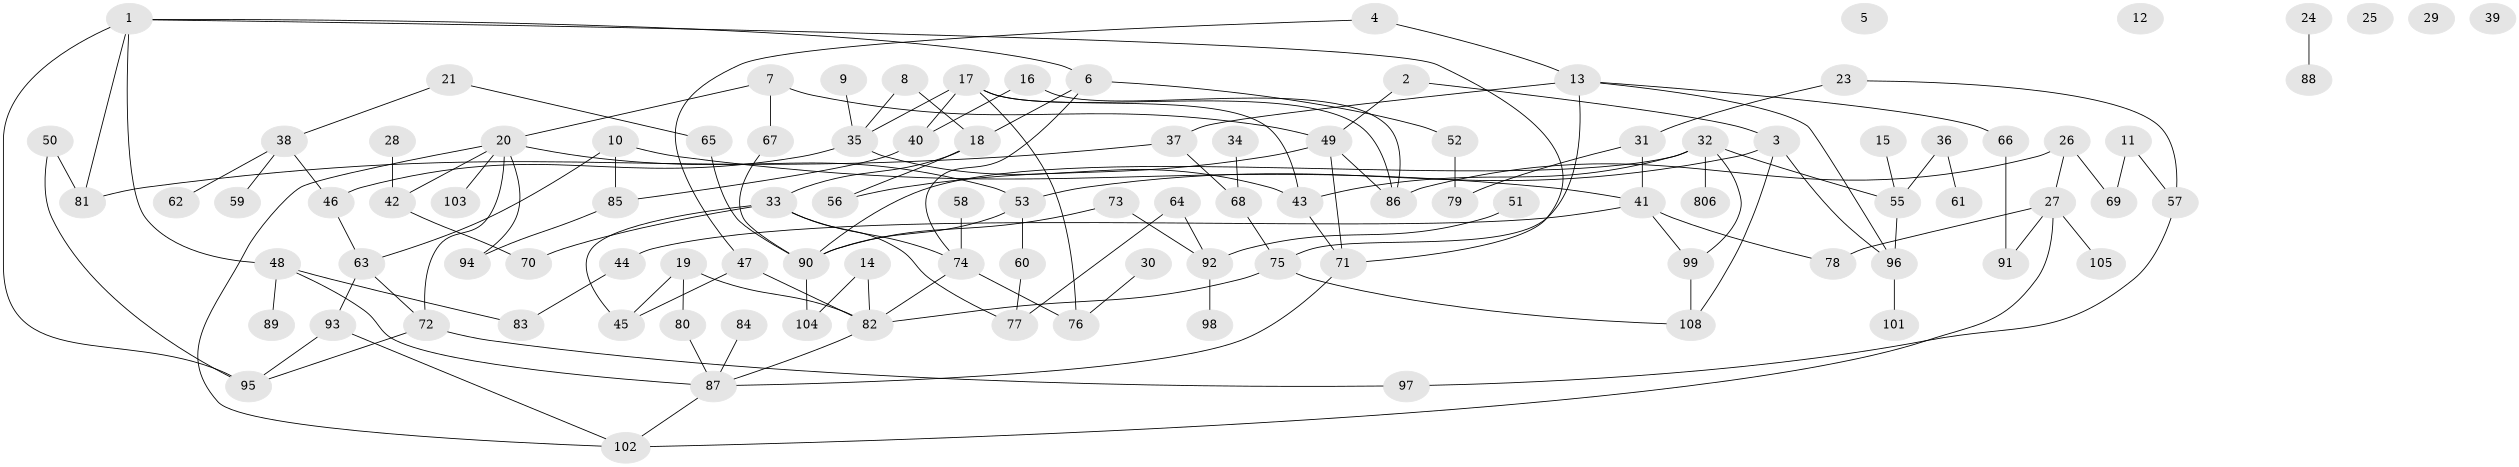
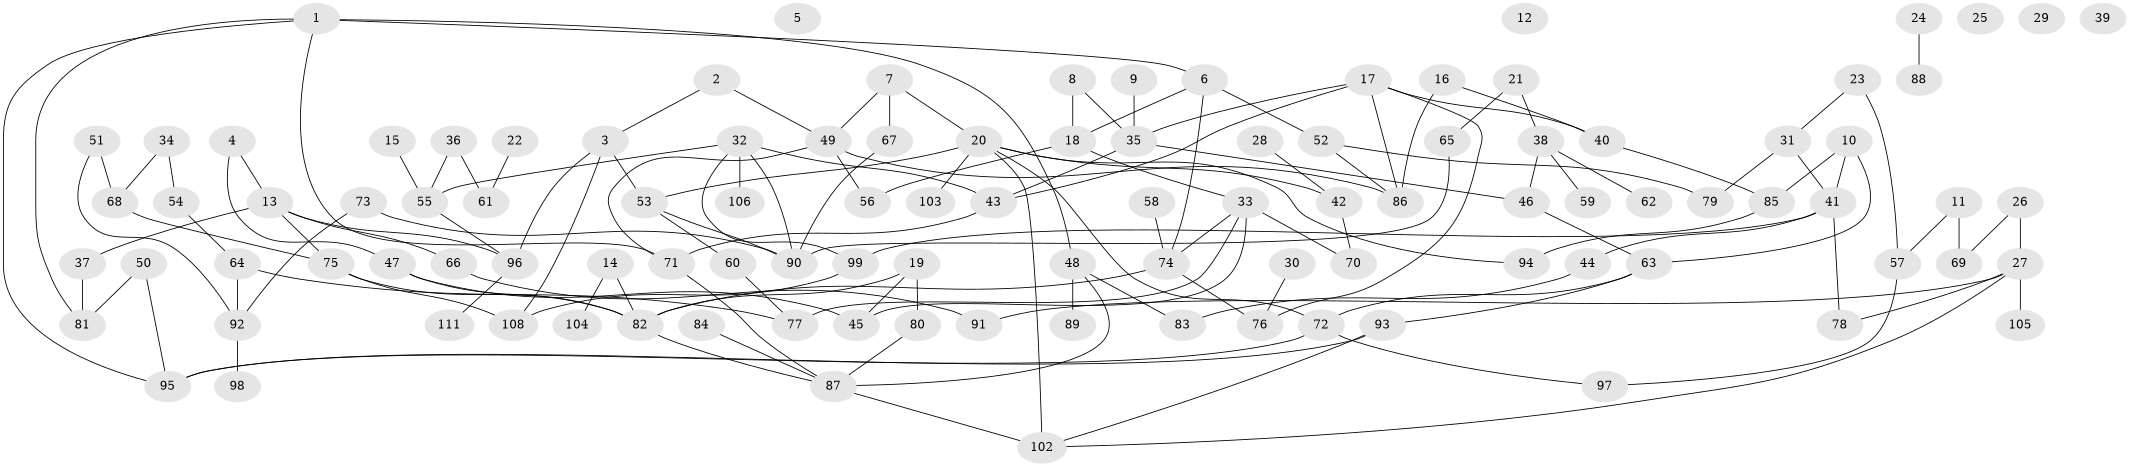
node "22": added
edge "37" -- "68": now "51" -- "68"
edge "26" -- "86": now "52" -- "86"
node "54": added
node "806": label "806" -> "106"
edge "90" -- "104": removed
node "101": label "101" -> "111"
